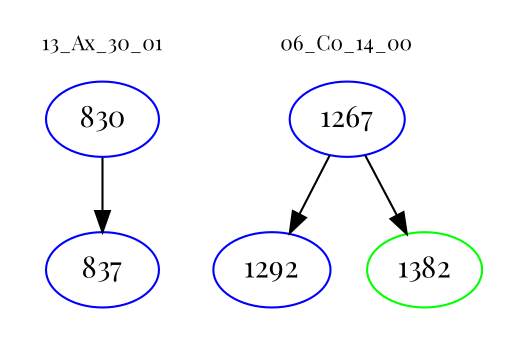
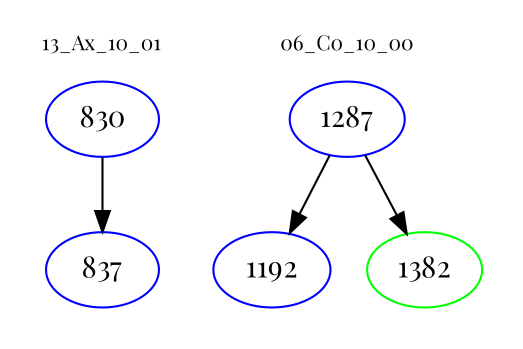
cluster "13_Ax_30_01": label "13_Ax_30_01" -> "13_Ax_10_01"
cluster "06_C0_14_00": label "06_C0_14_00" -> "06_C0_10_00"
node "1267": label "1267" -> "1287"
node "1292": label "1292" -> "1192"
